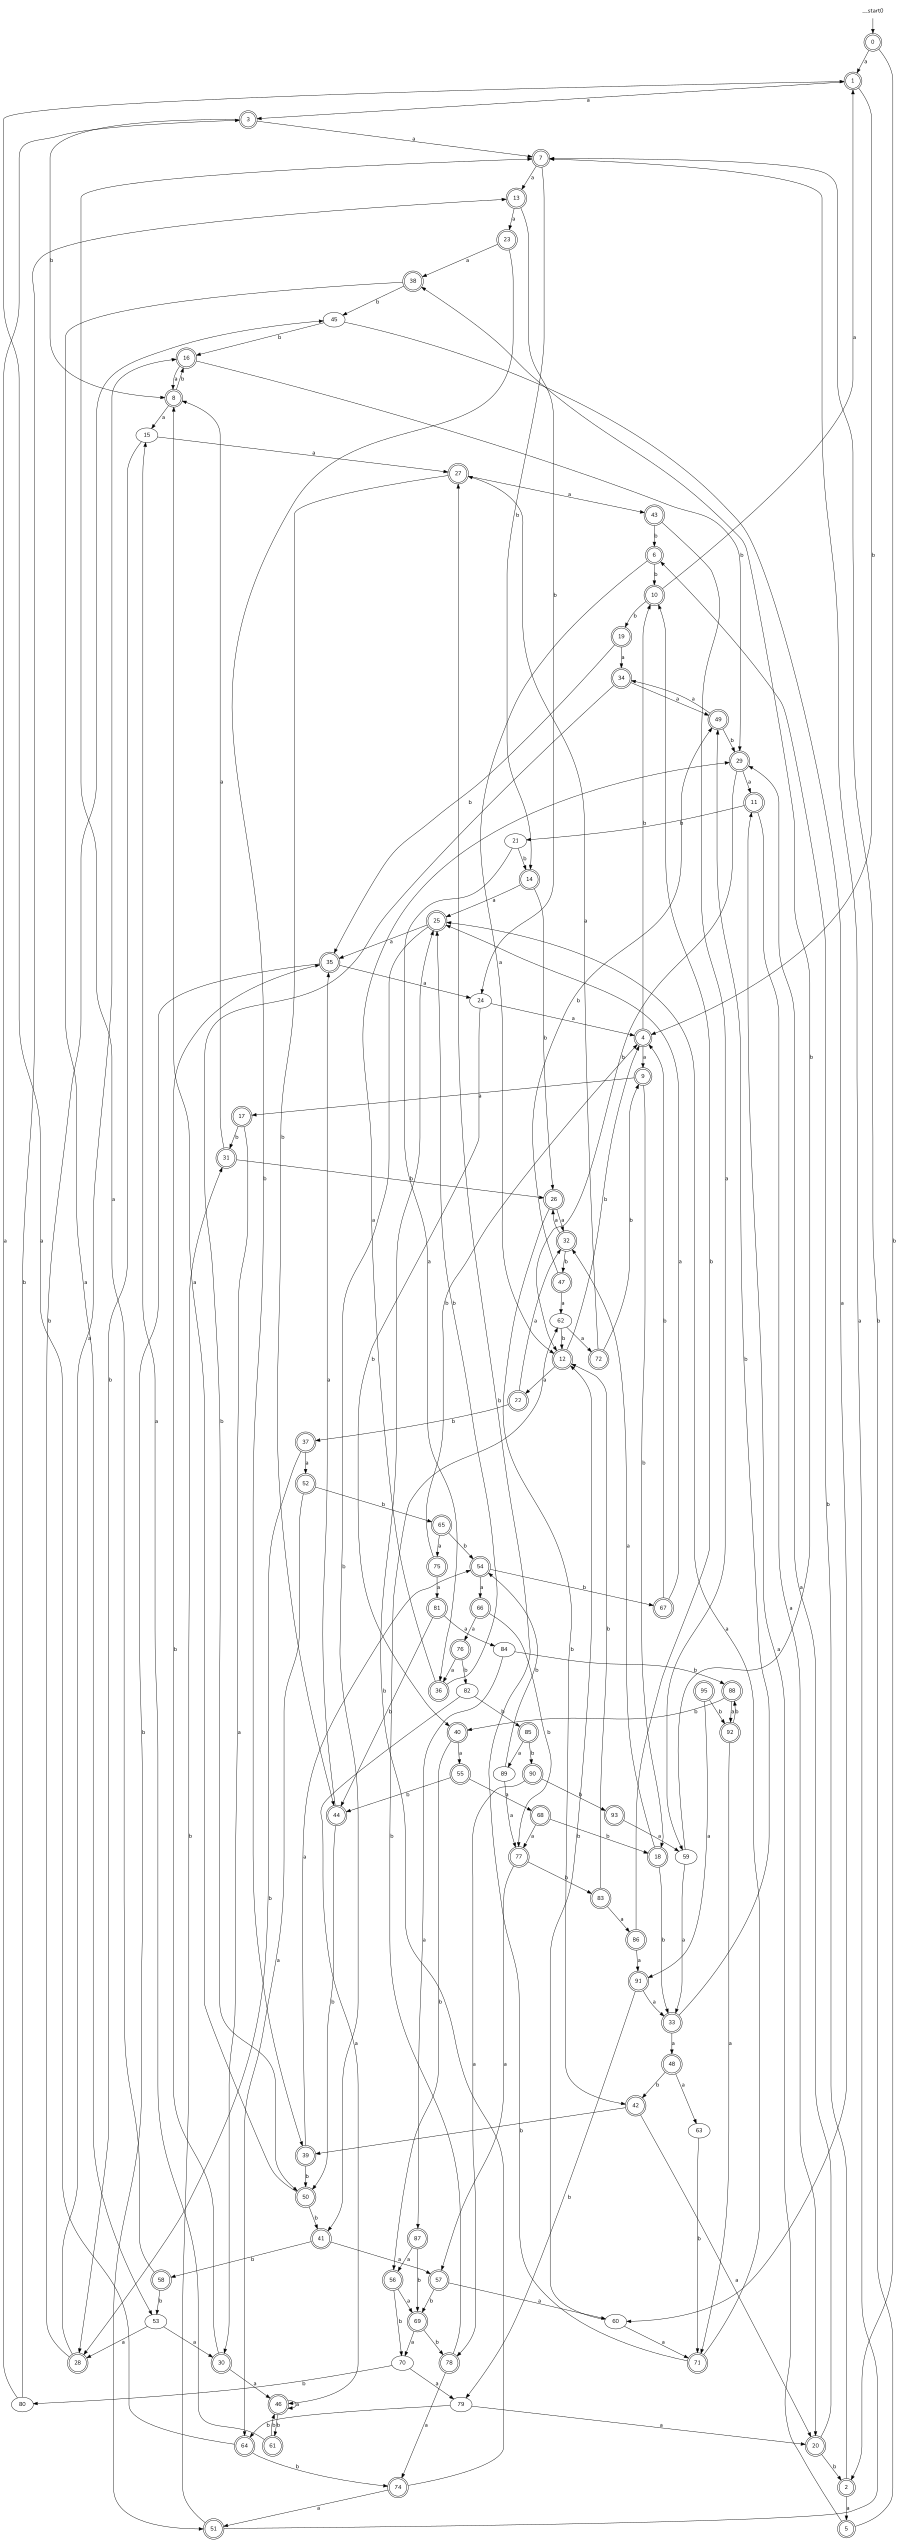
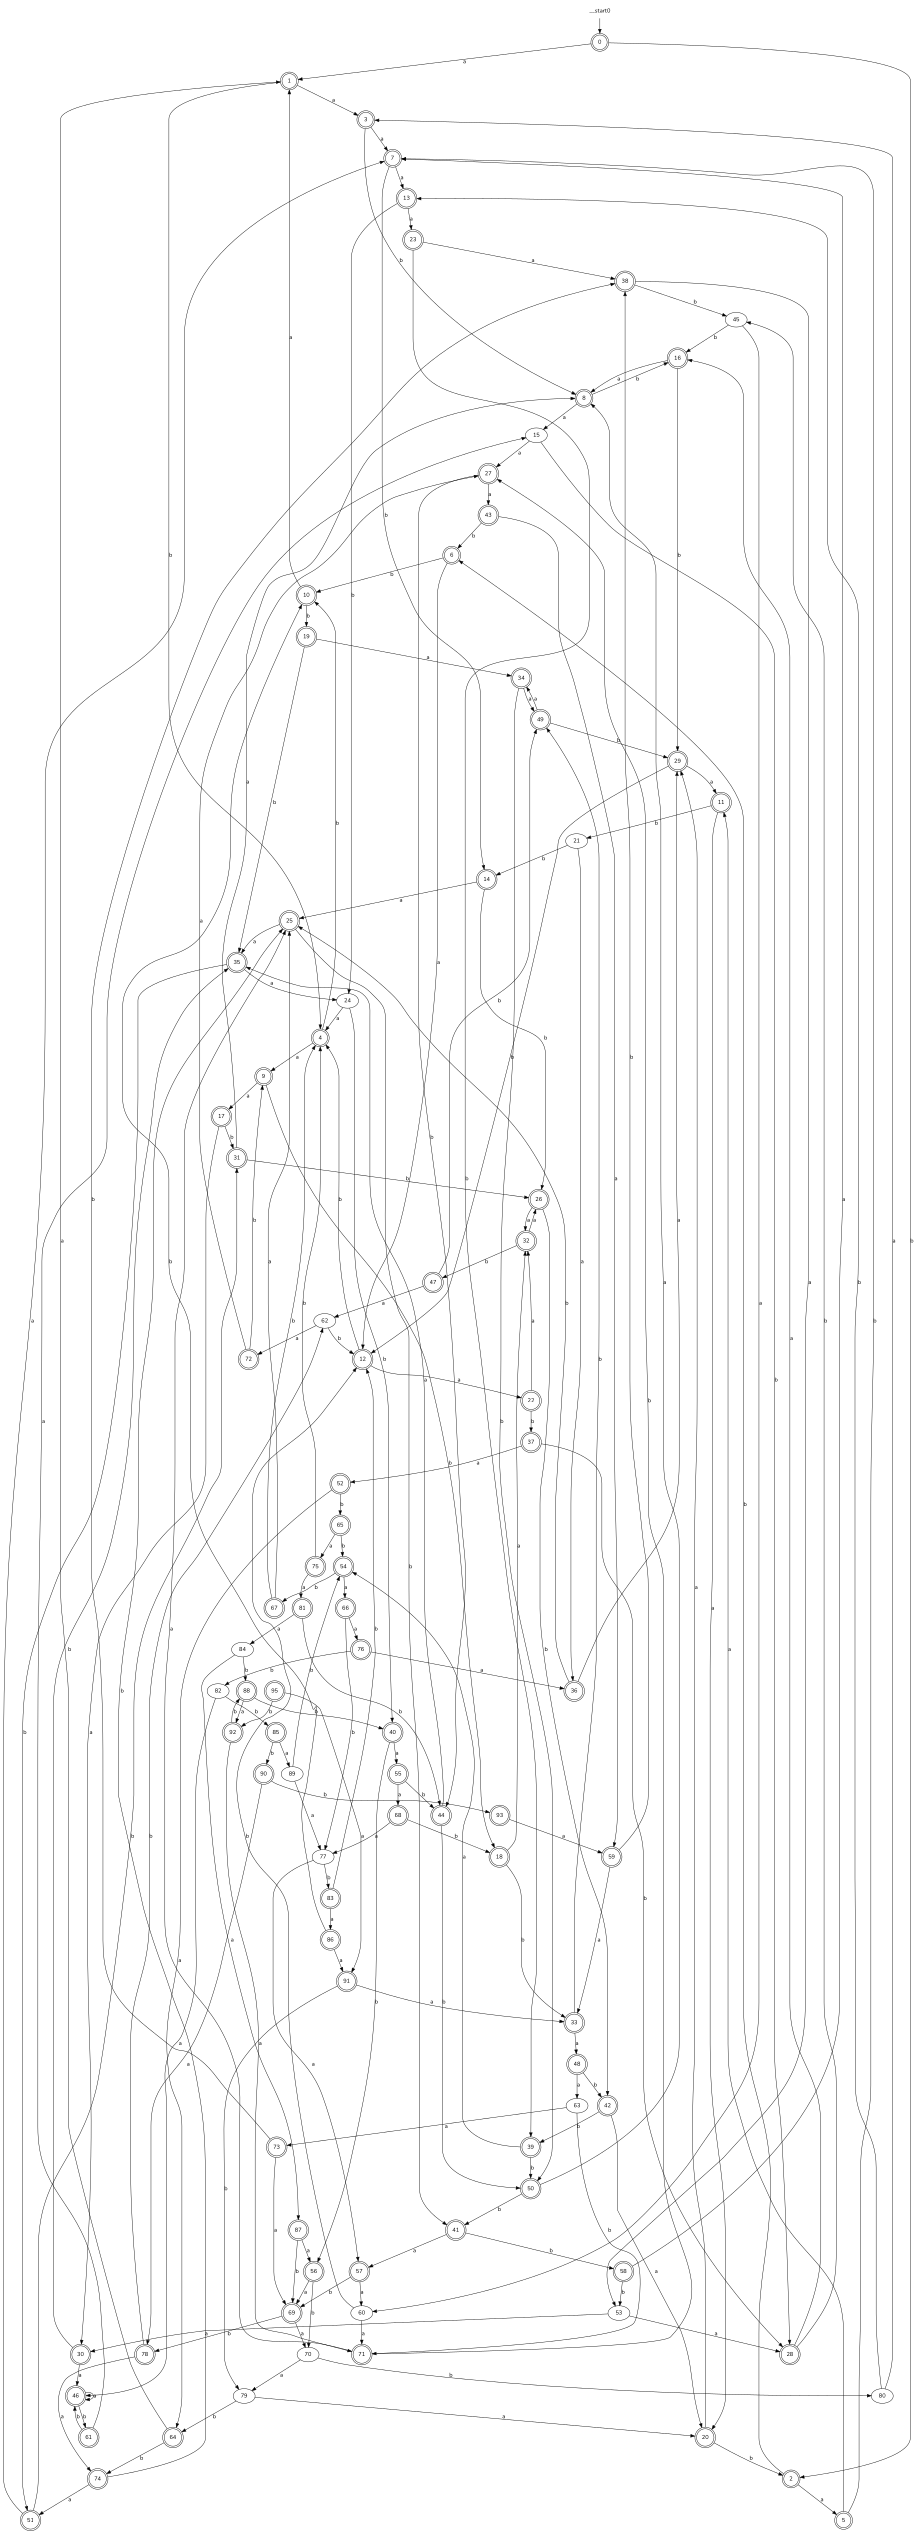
node "77": shape doublecircle -> ellipse
node "59": shape ellipse -> doublecircle
node "73": added
